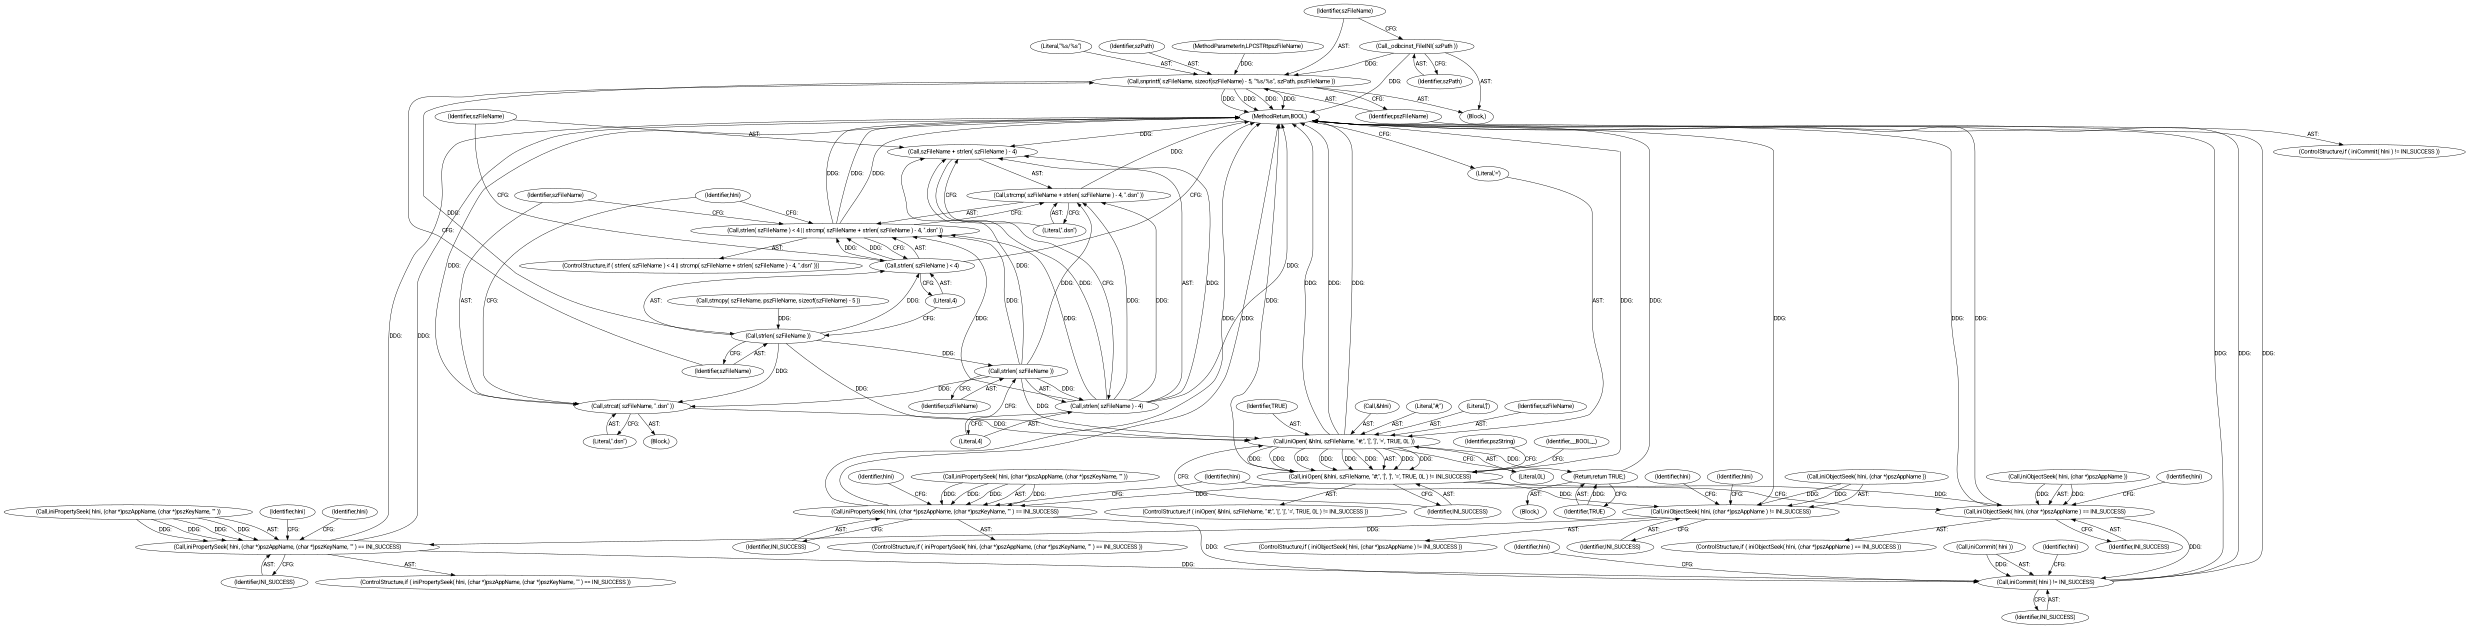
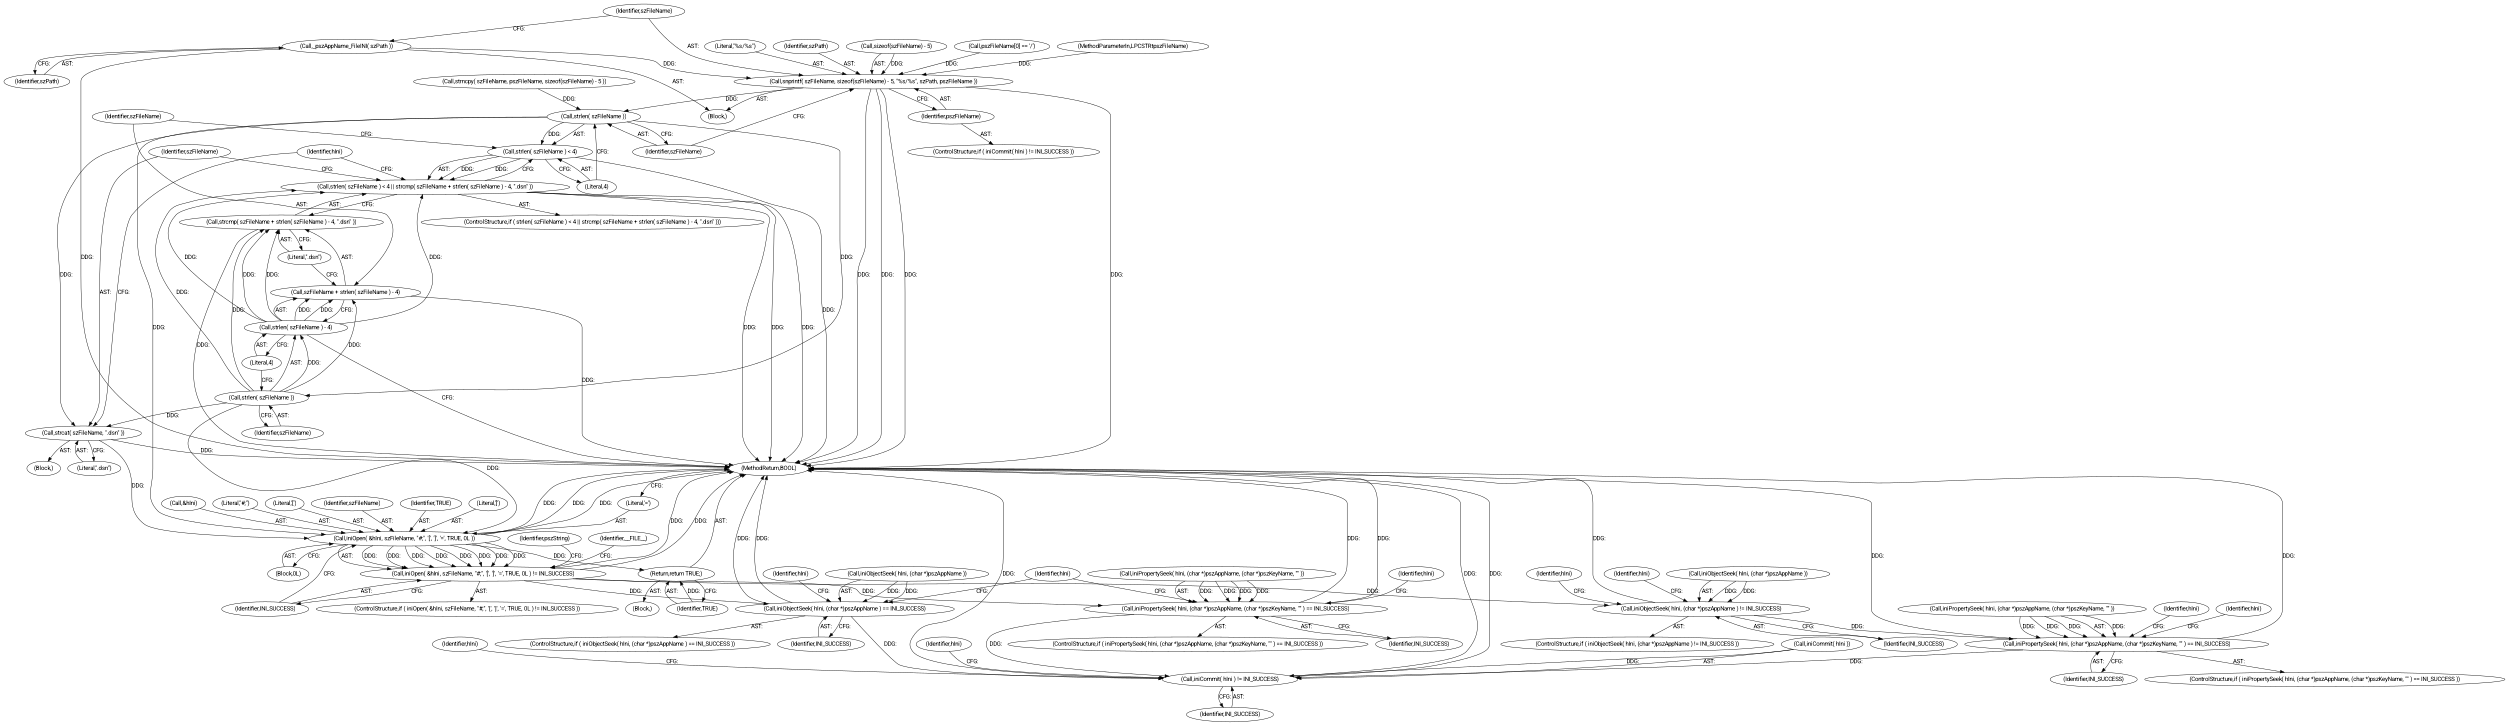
node "(Call,sizeof(szFileName) - 5)": added
node "(Call,pszFileName[0] == '/')": added
node "(Call,_odbcinst_FileINI( szPath ))": label "(Call,_odbcinst_FileINI( szPath ))" -> "(Call,_pszAppName_FileINI( szPath ))"
edge "(MethodReturn,BOOL)" -> "(Call,szFileName + strlen( szFileName ) - 4)": reversed
edge "(Call,strlen( szFileName ) < 4)" -> "(MethodReturn,BOOL)": label "CFG: " -> "DDG: "
edge "(Call,strlen( szFileName ) - 4)" -> "(MethodReturn,BOOL)": label "DDG: " -> "CFG: "
edge "(Return,return TRUE;)" -> "(MethodReturn,BOOL)": label "DDG: " -> "AST: "
node "(Identifier,__BOOL__)": label "(Identifier,__BOOL__)" -> "(Identifier,__FILE__)"
node "(Literal,0L)": label "(Literal,0L)" -> "(Block,0L)"
node "(Literal,']')": added
